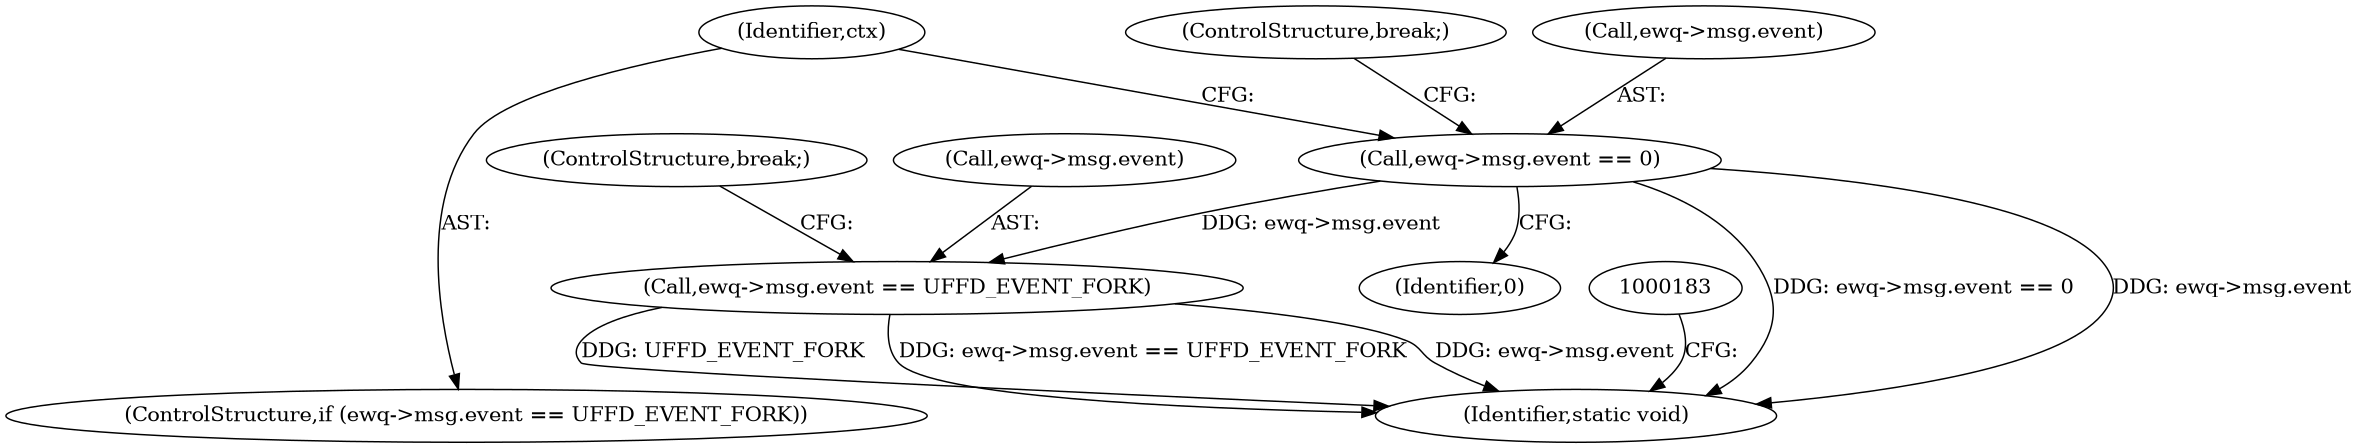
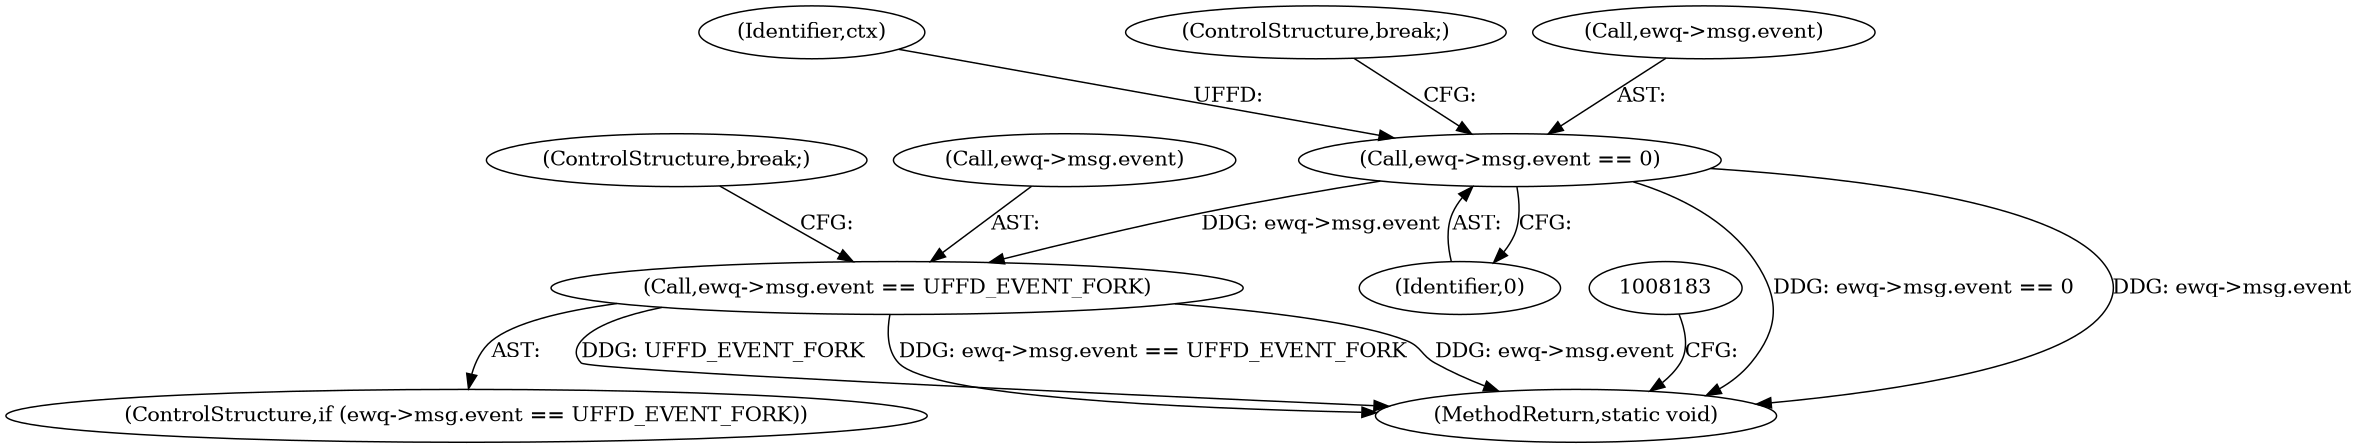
edge "(Identifier,ctx)" -> "(Call,ewq->msg.event == 0)": label "CFG: " -> "UFFD: "
edge "(Identifier,ctx)" -> "(ControlStructure,if (ewq->msg.event == UFFD_EVENT_FORK))": now "(Call,ewq->msg.event == UFFD_EVENT_FORK)" -> "(ControlStructure,if (ewq->msg.event == UFFD_EVENT_FORK))"
edge "(Identifier,0)" -> "(Call,ewq->msg.event == 0)": added, label "AST:"
node "1000183": label "1000183" -> "1008183"
node "(Identifier,static void)": label "(Identifier,static void)" -> "(MethodReturn,static void)"
